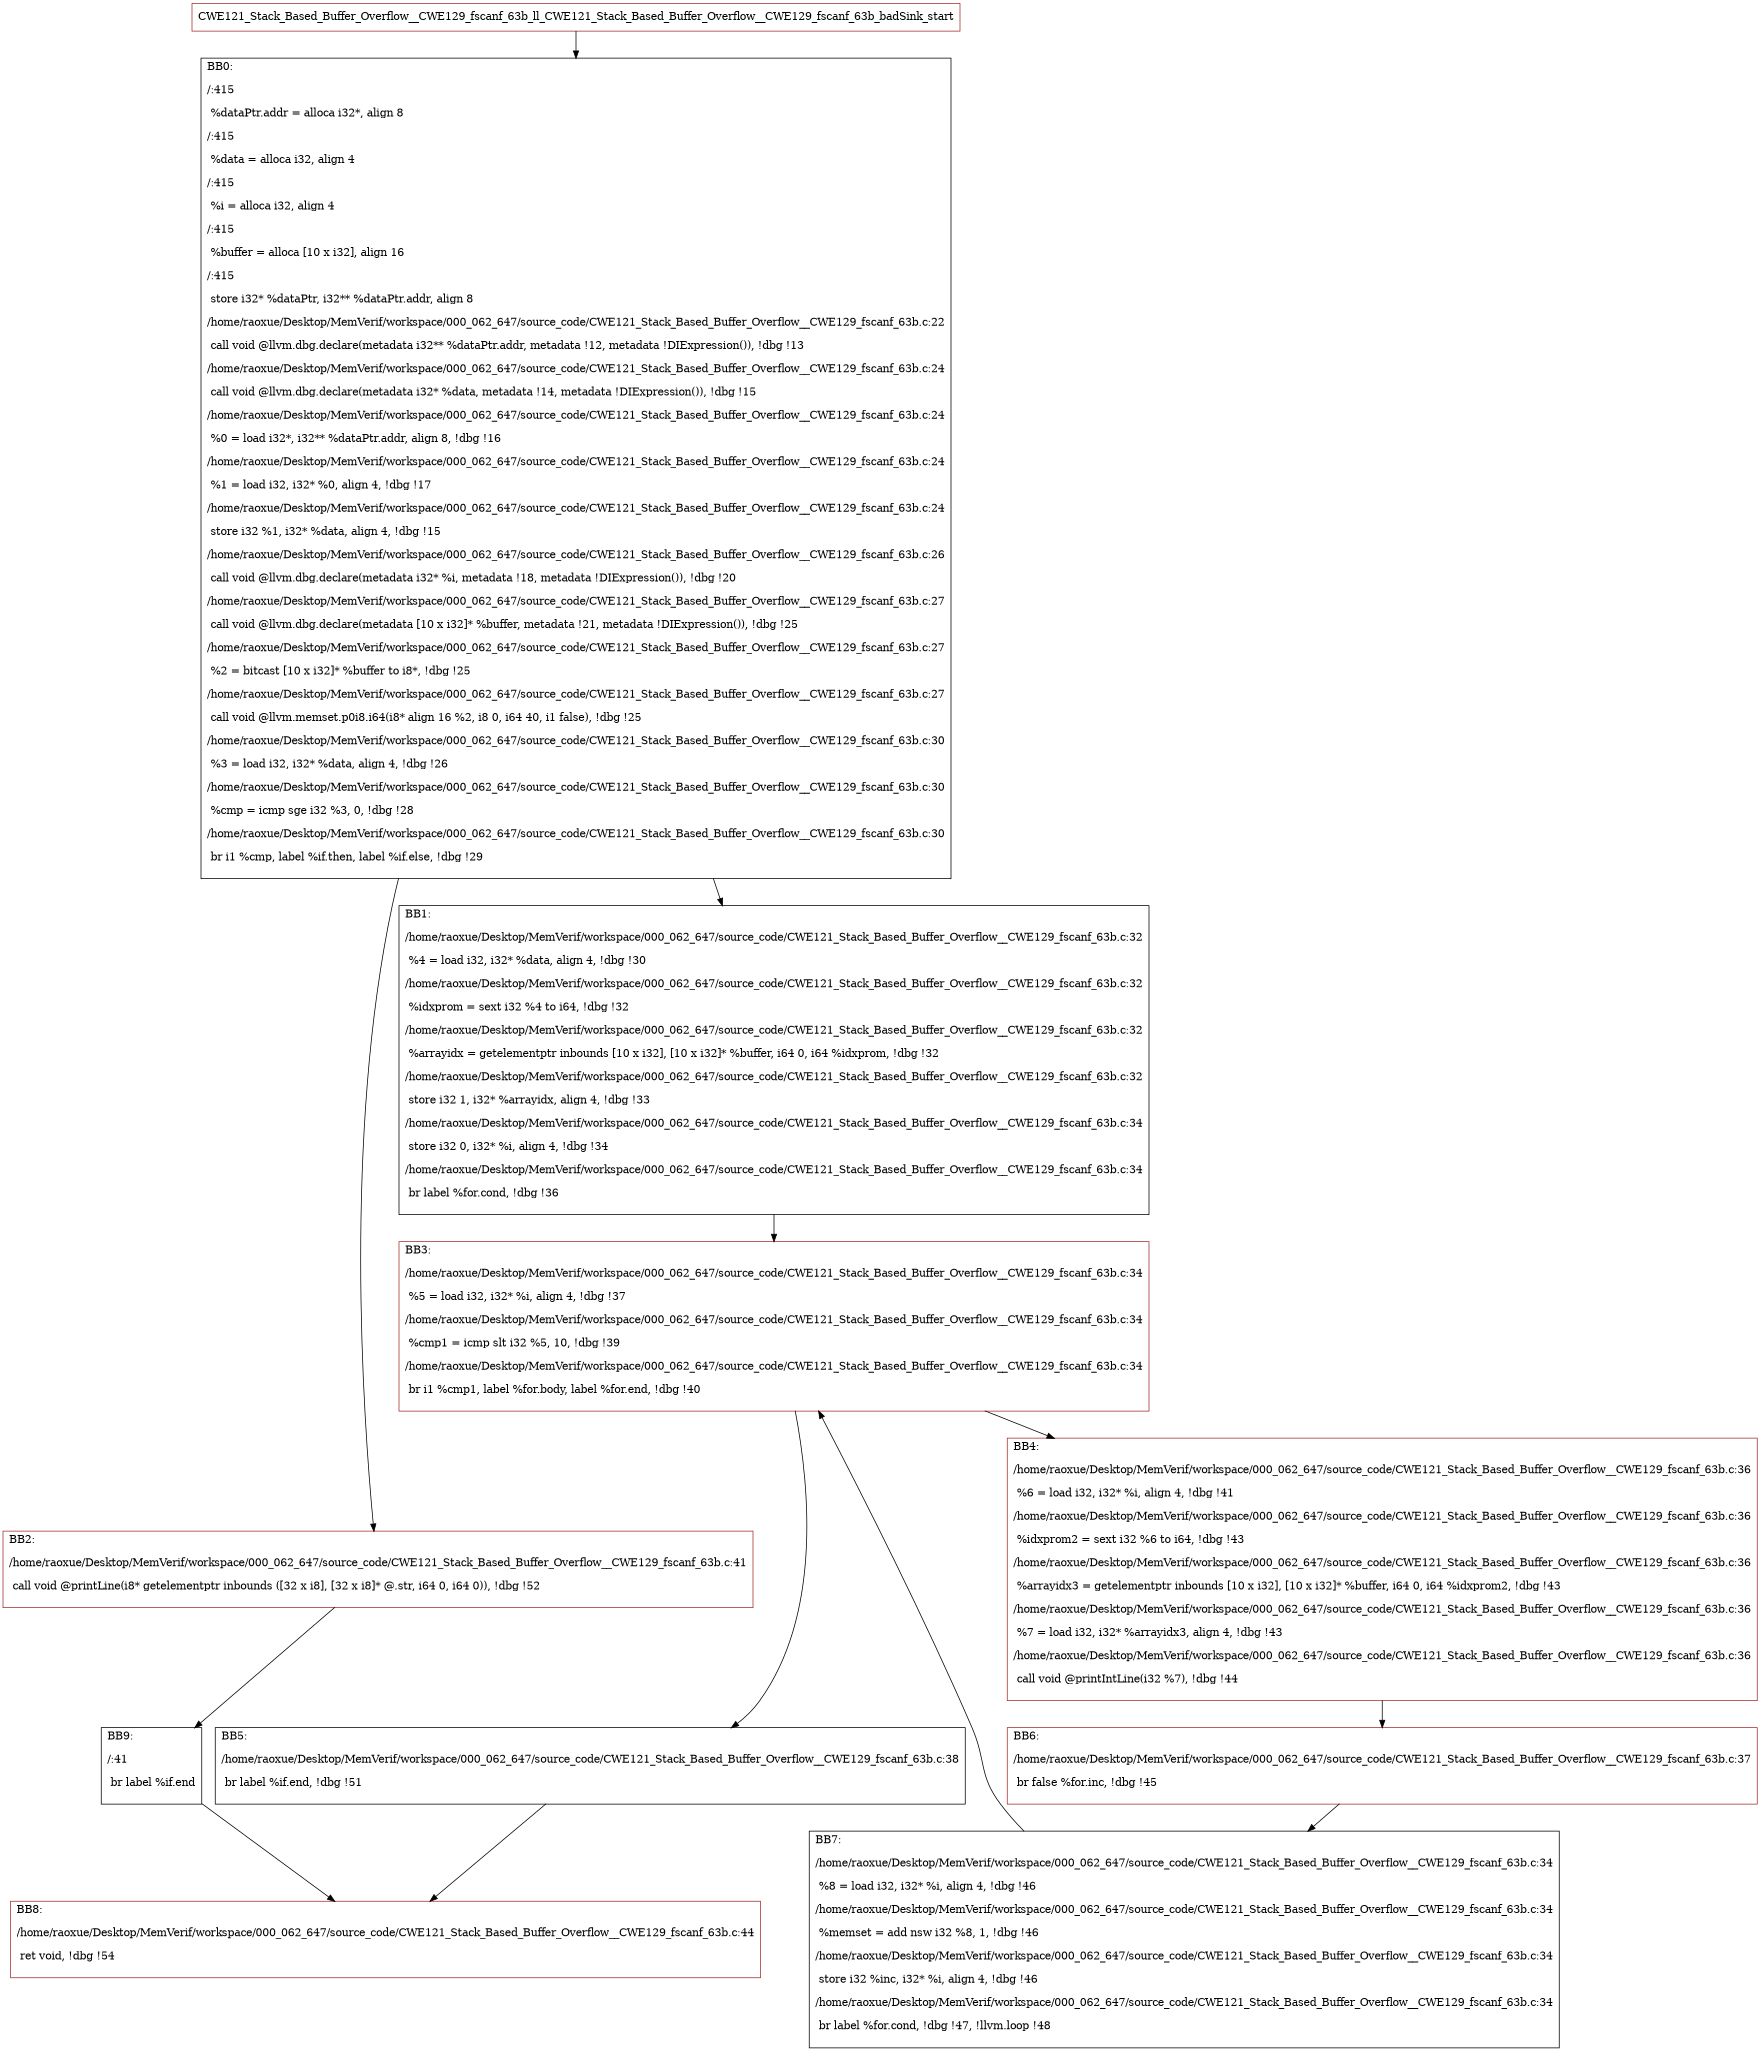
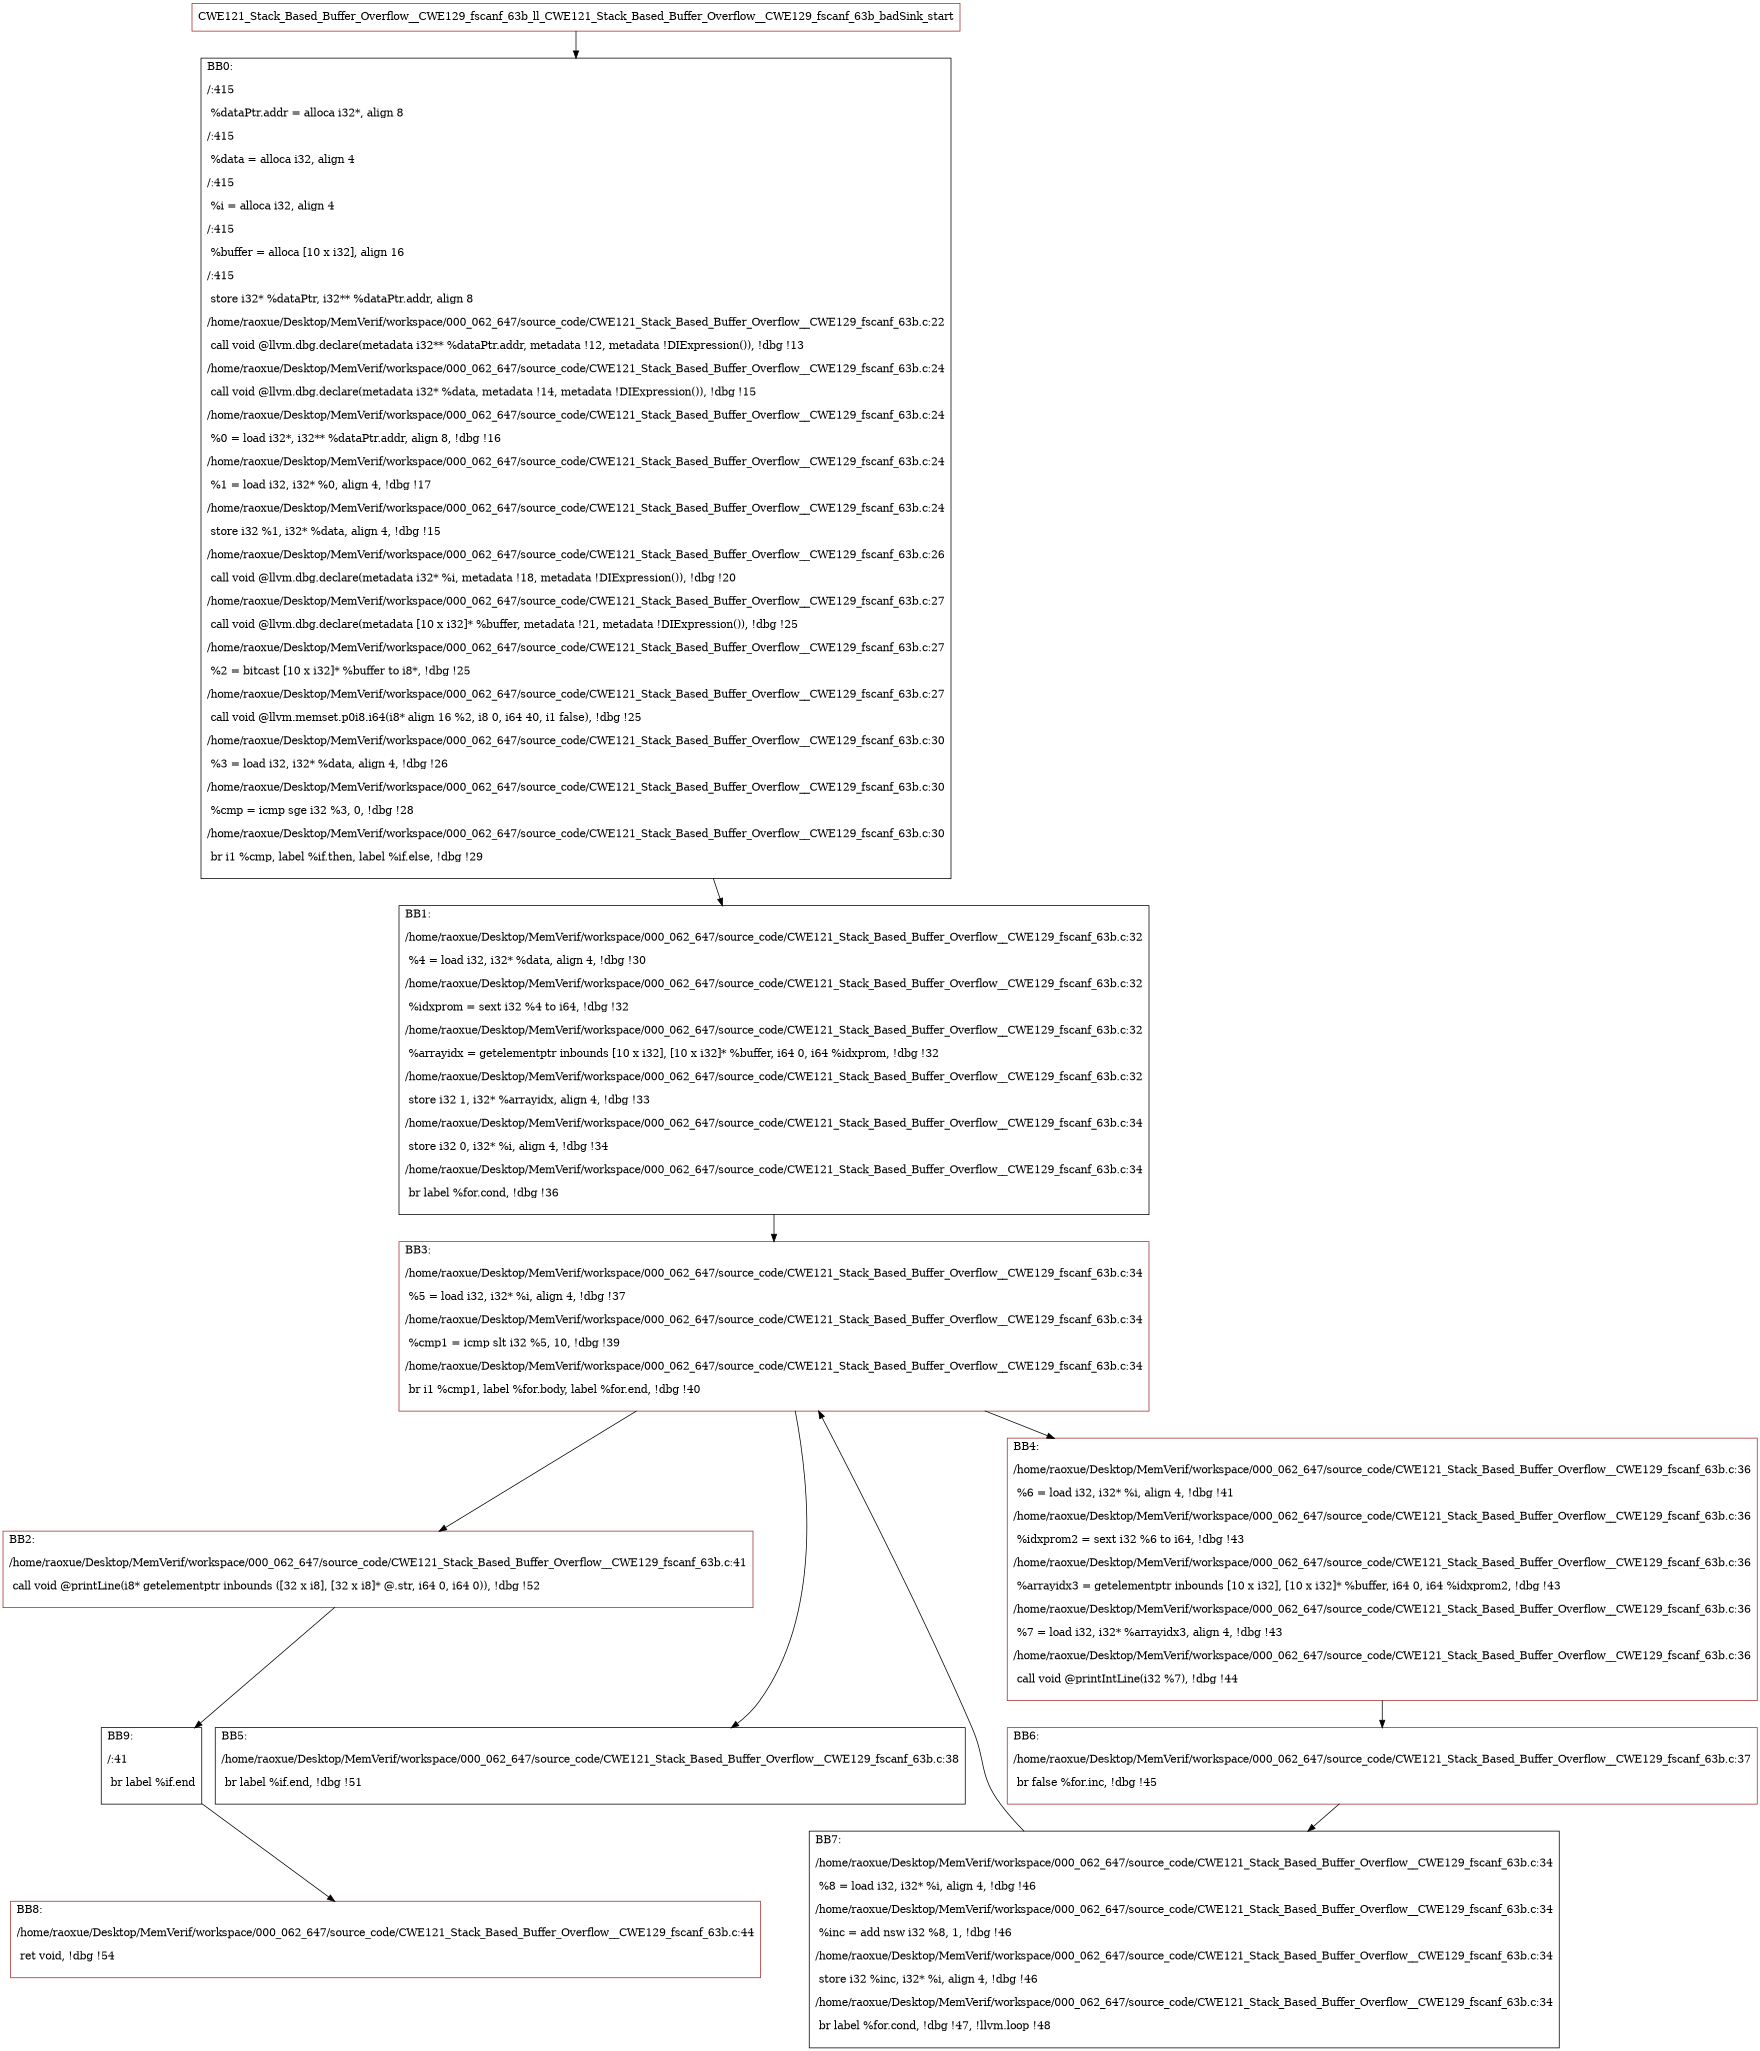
edge "BB0:" -> "BB2:": now "BB3:" -> "BB2:"
edge "BB5:" -> "BB8:": removed
node "BB7:": text "%memset = add nsw i32 %8, 1, !dbg !46" -> "%inc = add nsw i32 %8, 1, !dbg !46"
